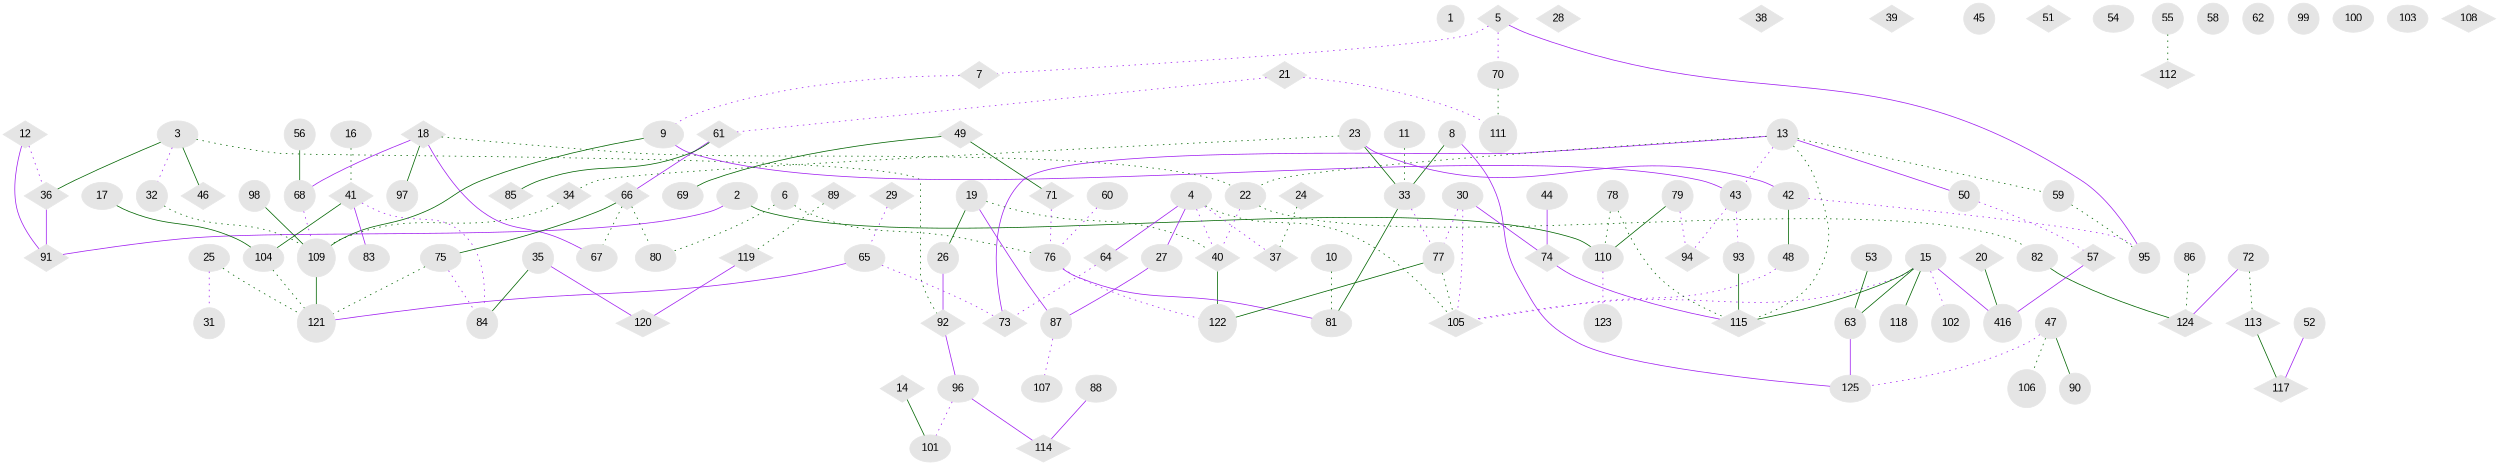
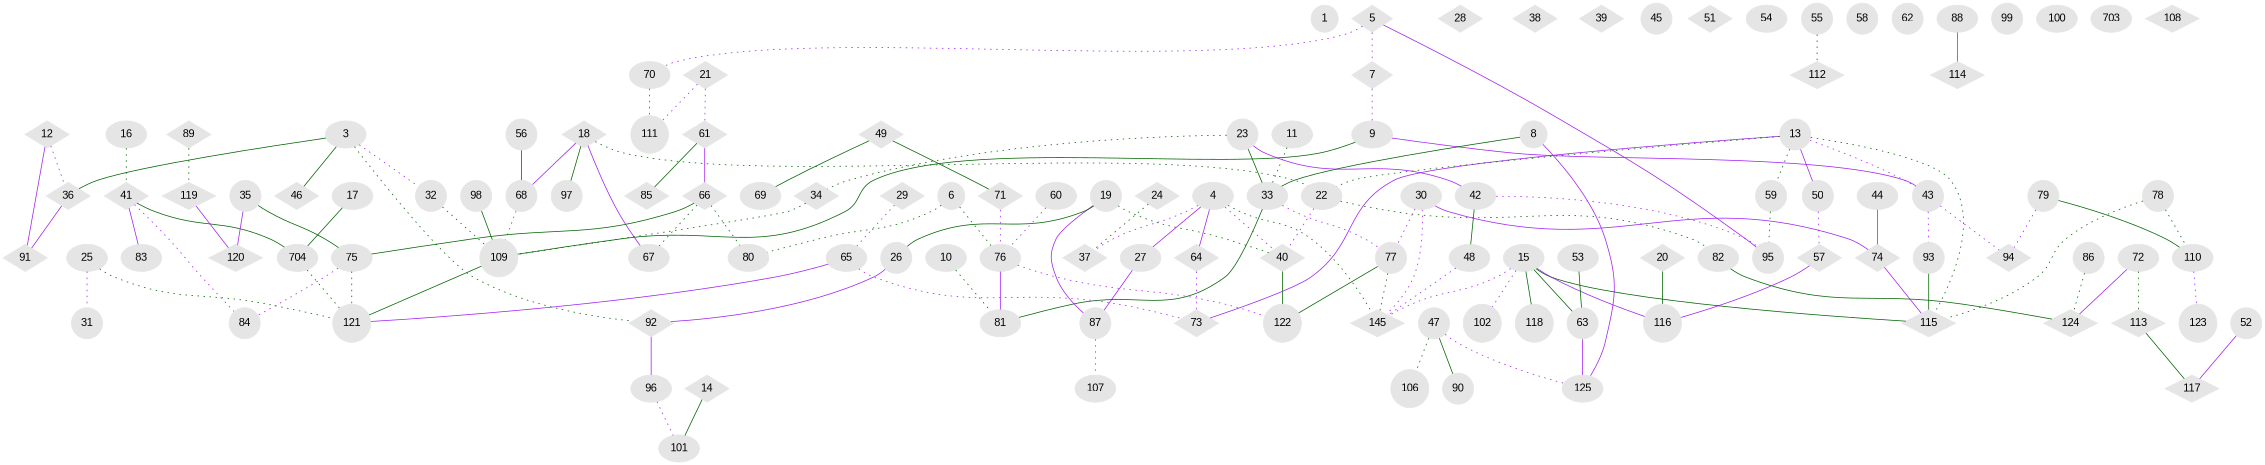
node "103": label "103" -> "703"
node "2": removed
node "104": label "104" -> "704"
edge "35" -- "84": now "35" -- "75"
node "105": label "105" -> "145"
node "416": label "416" -> "116"
edge "96" -- "114": removed
